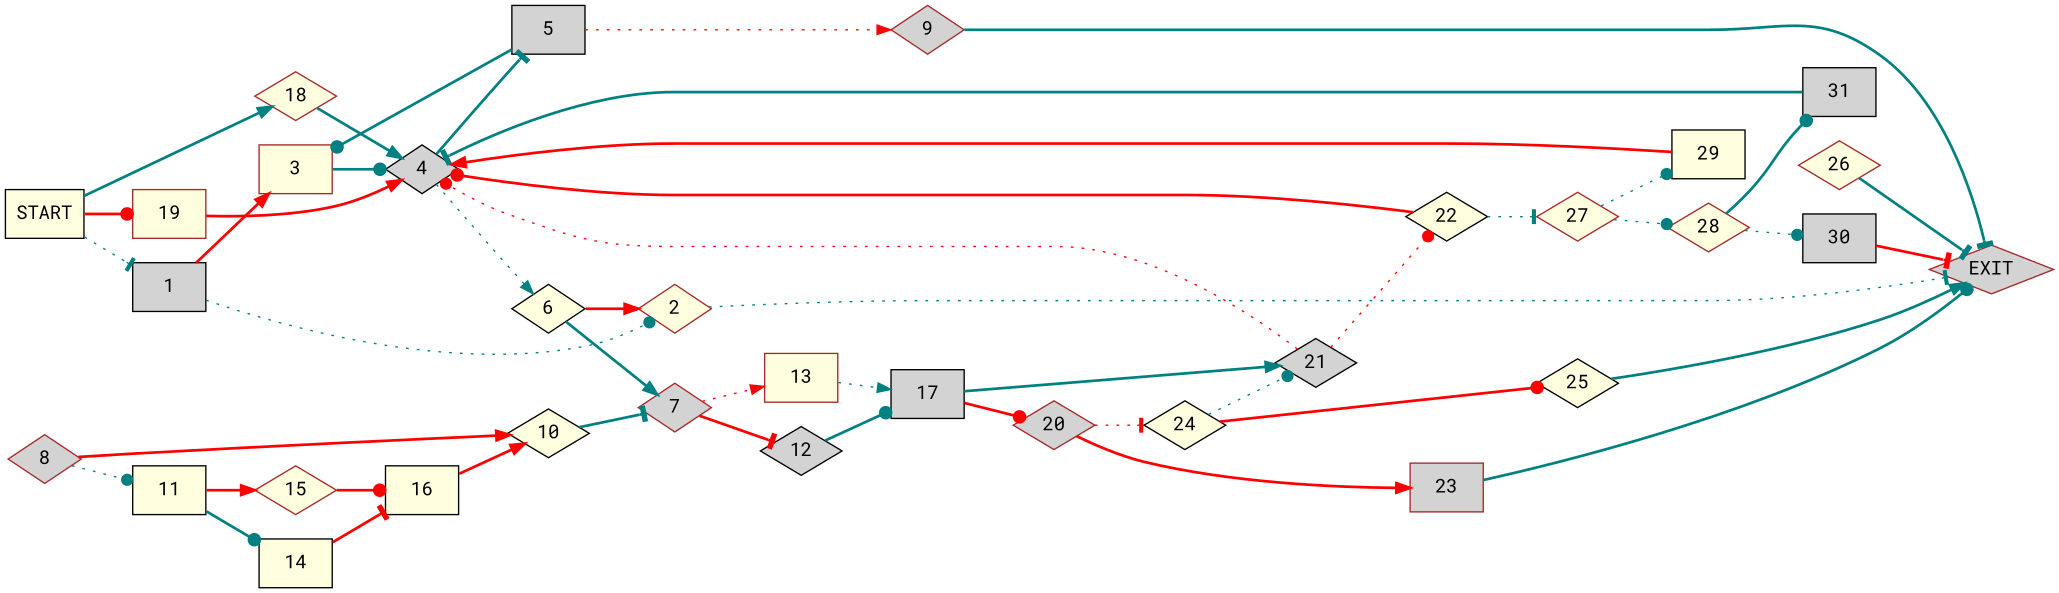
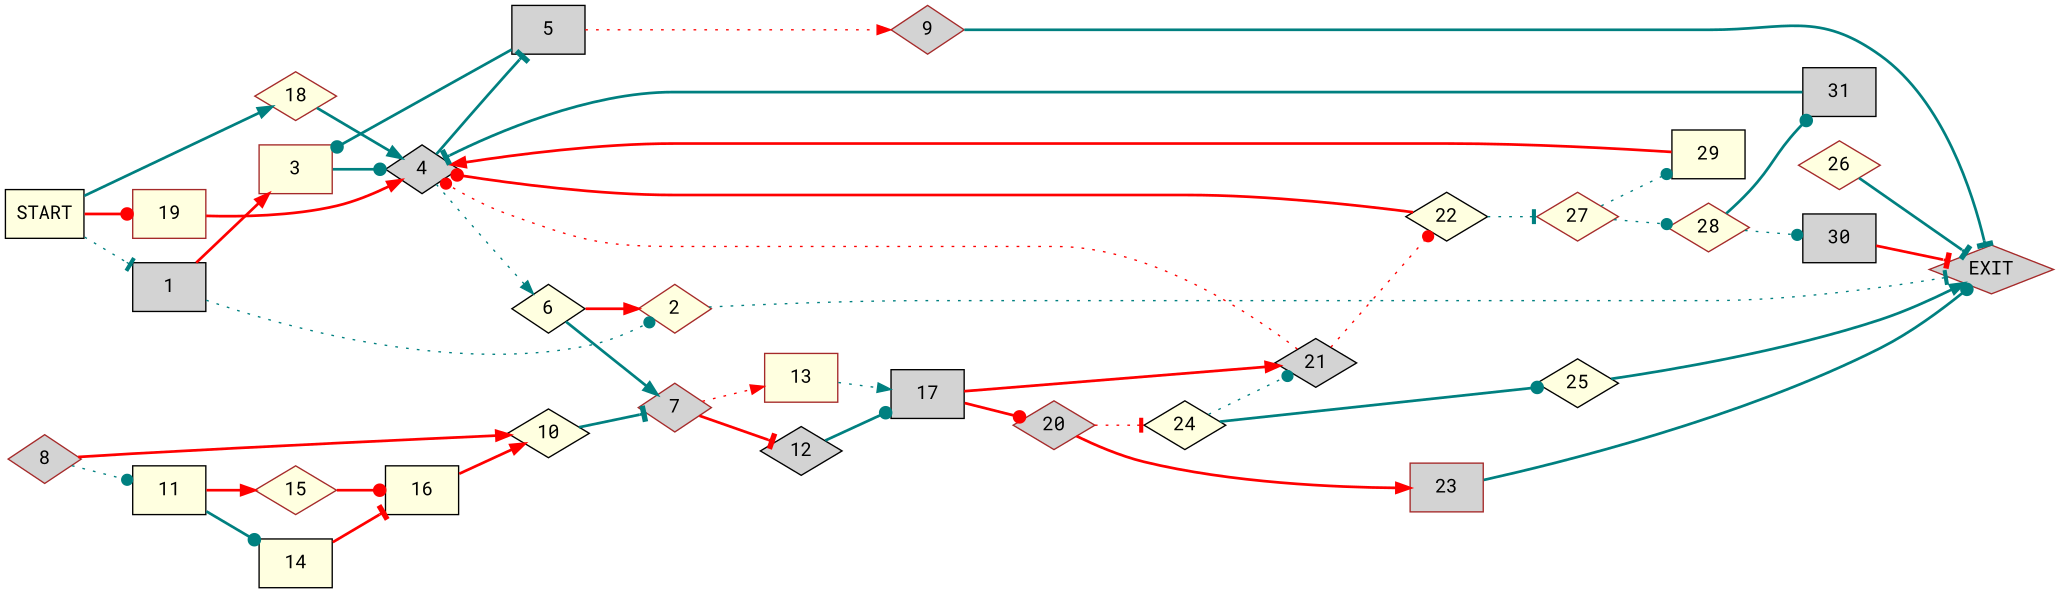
edge "17" -> "21": color teal -> red
edge "24" -> "25": color red -> teal
